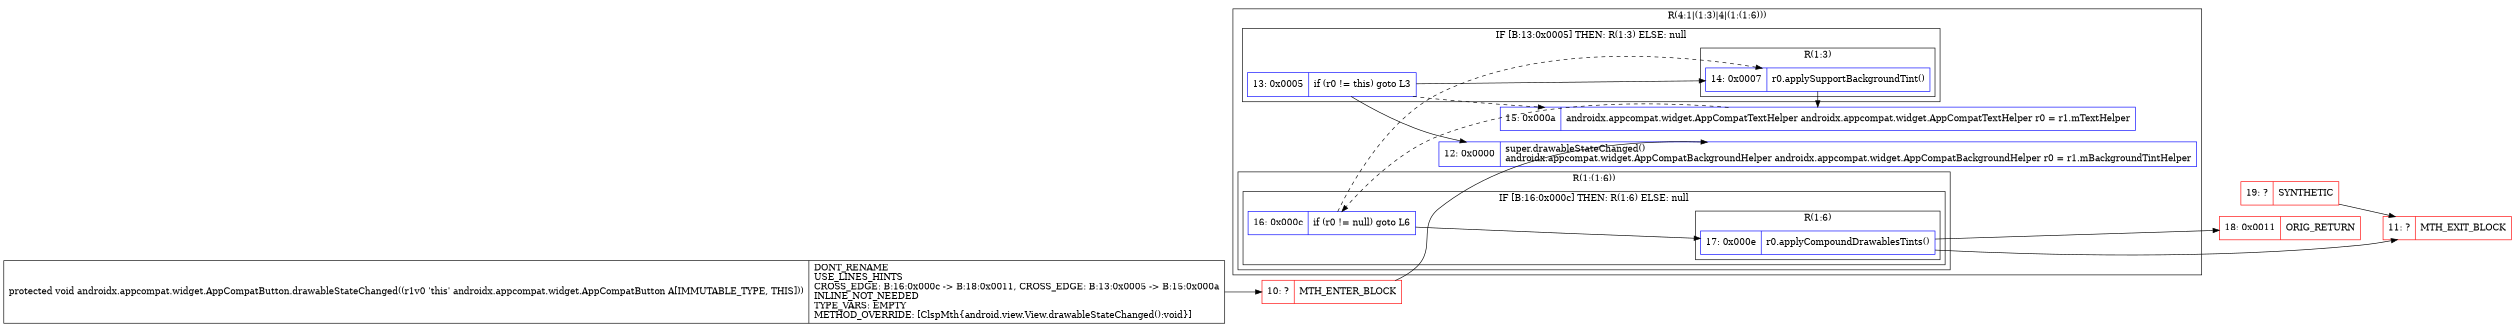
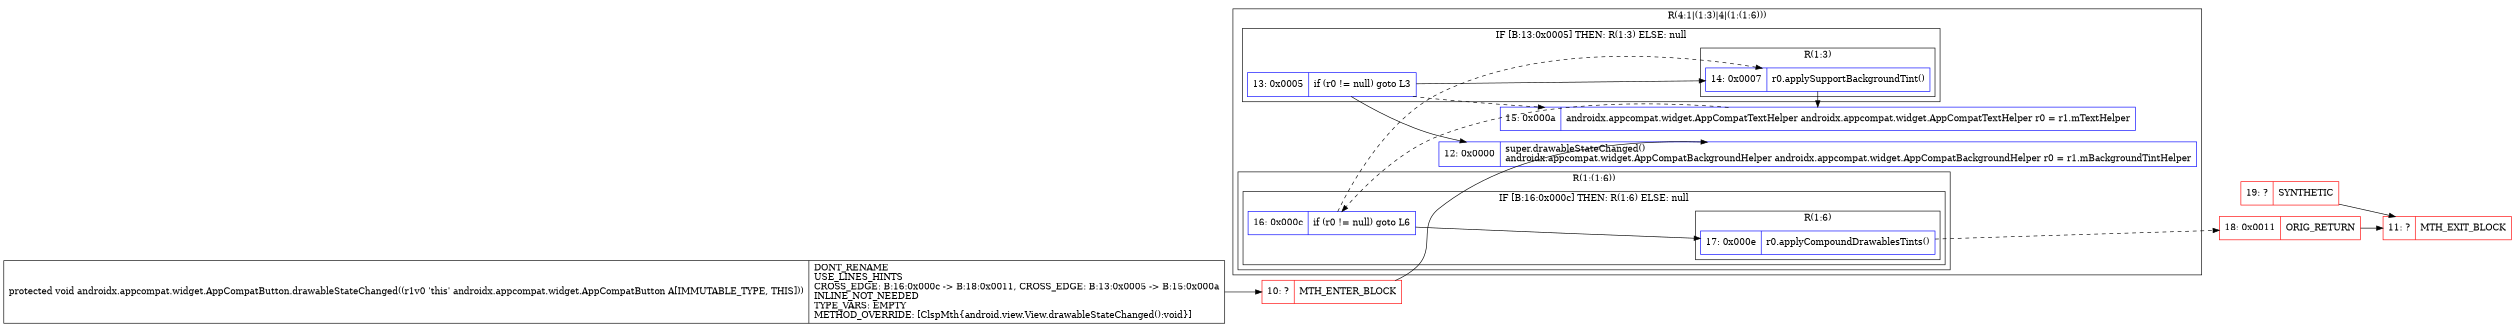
node "13: 0x0005": text "if (r0 != this) goto L3" -> "if (r0 != null) goto L3"
edge "17: 0x000e" -> "18: 0x0011": style solid -> dashed
edge "17: 0x000e" -> "11: ?": now "18: 0x0011" -> "11: ?"
